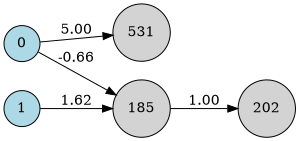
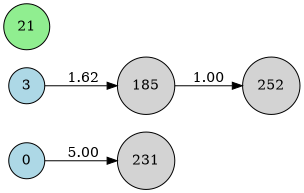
node "21": added
node "531": label "531" -> "231"
edge "0" -> "185": removed, label "-0.66"
node "1": label "1" -> "3"
node "202": label "202" -> "252"
